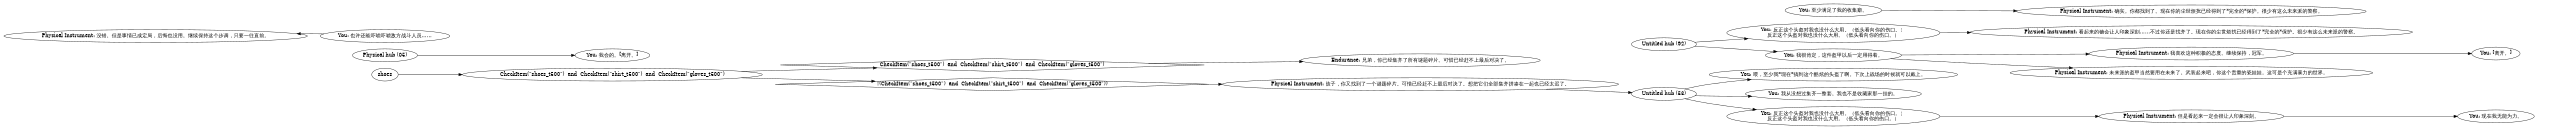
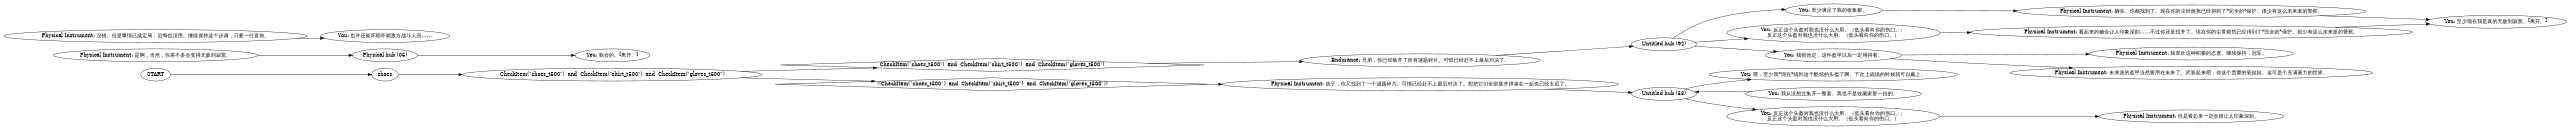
edge "Untitled hub (92)" -> "You: 至少满足了我的收集癖。": added
node "You: 至少现在我是真的无敌到寂寞。[离开。]": added
edge "You: 也许还能吓唬吓唬敌方战斗人员……" -> "Physical Instrument: 没错。但是事情已成定局，后悔也没用。继续保持这个步调，只要一往直前。": reversed
edge "Endurance: 兄弟，你已经集齐了所有谜题碎片。可惜已经赶不上最后对决了。" -> "Untitled hub (92)": added
node "You: [离开。]": removed
node "Physical Instrument: 是啊，当然，你差不多会变得无敌到寂寞。": added
node "START": added
edge "Untitled hub (53)" -> "You: 我从没想过集齐一整套。我也不是收藏家那一挂的。": reversed
node "You: 现在我无能为力。": removed
